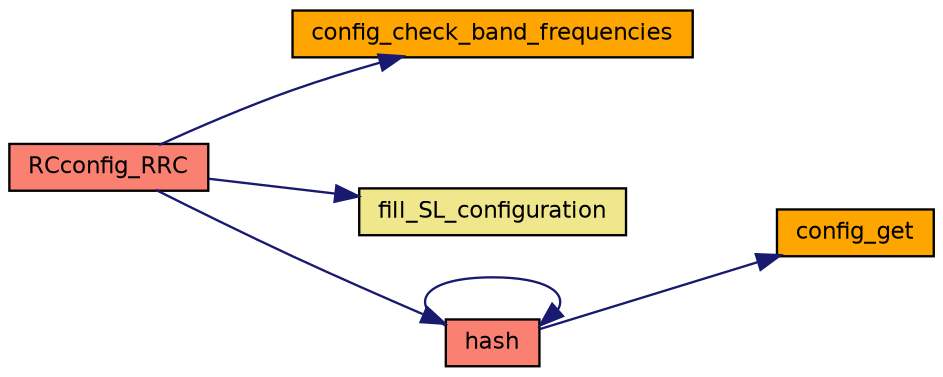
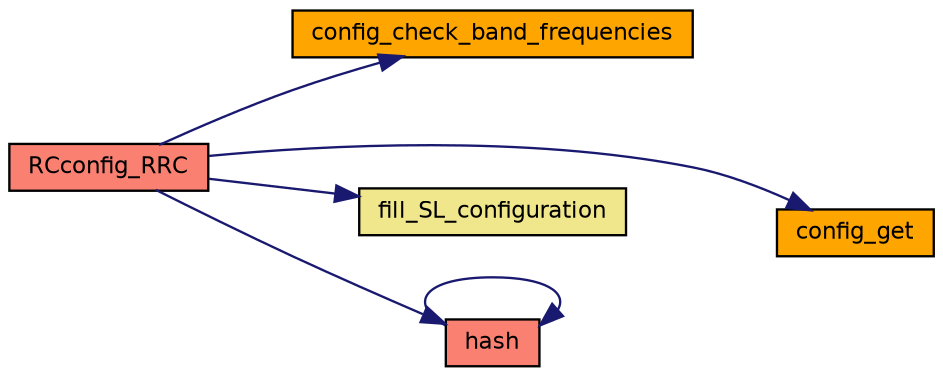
edge "hash" -> "config_get": now "RCconfig_RRC" -> "config_get"
